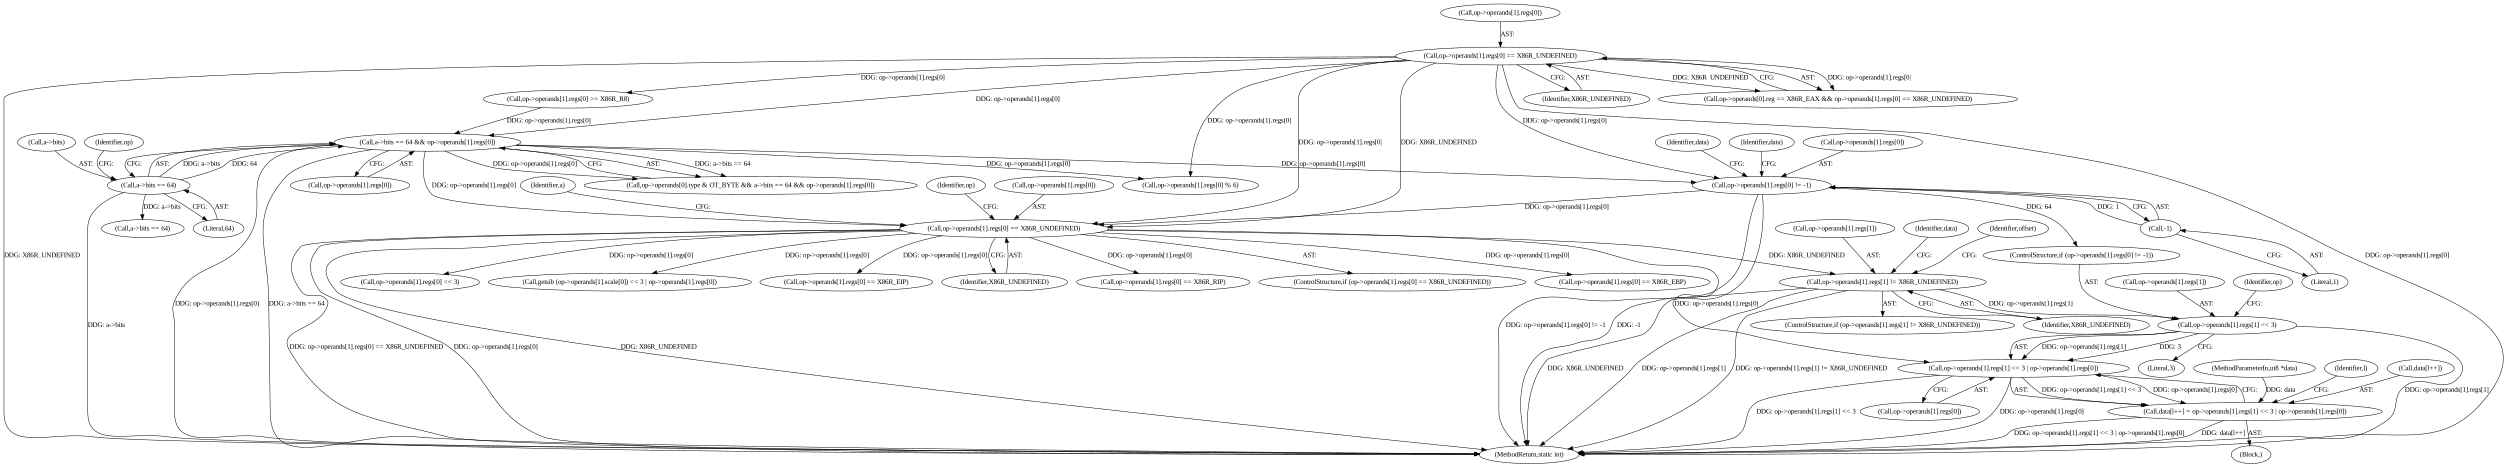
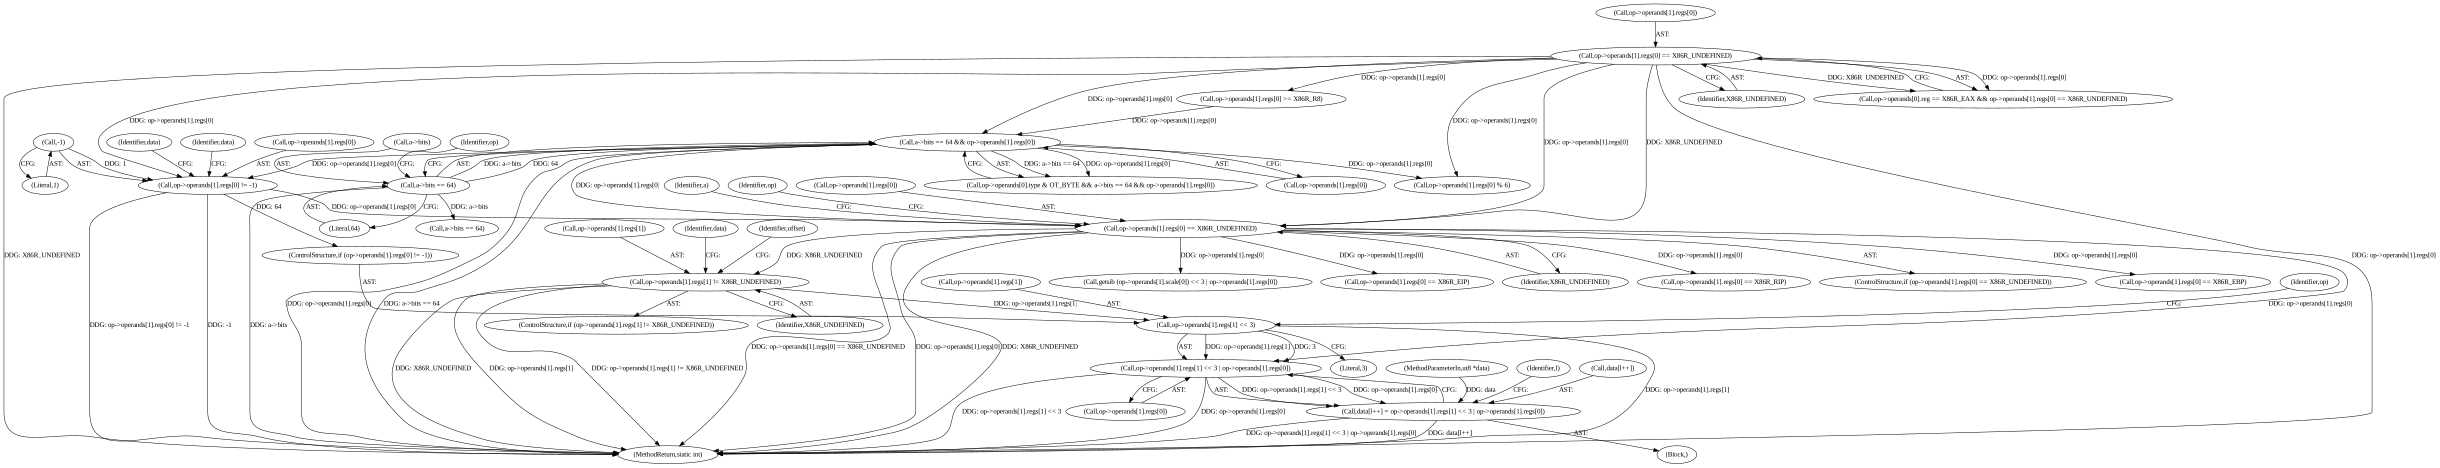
edge "(Call,op->operands[1].regs[0] != -1)" -> "(Call,-1)": removed, label "CFG:"
node "(Call,op->operands[1].regs[0] << 3)": removed
